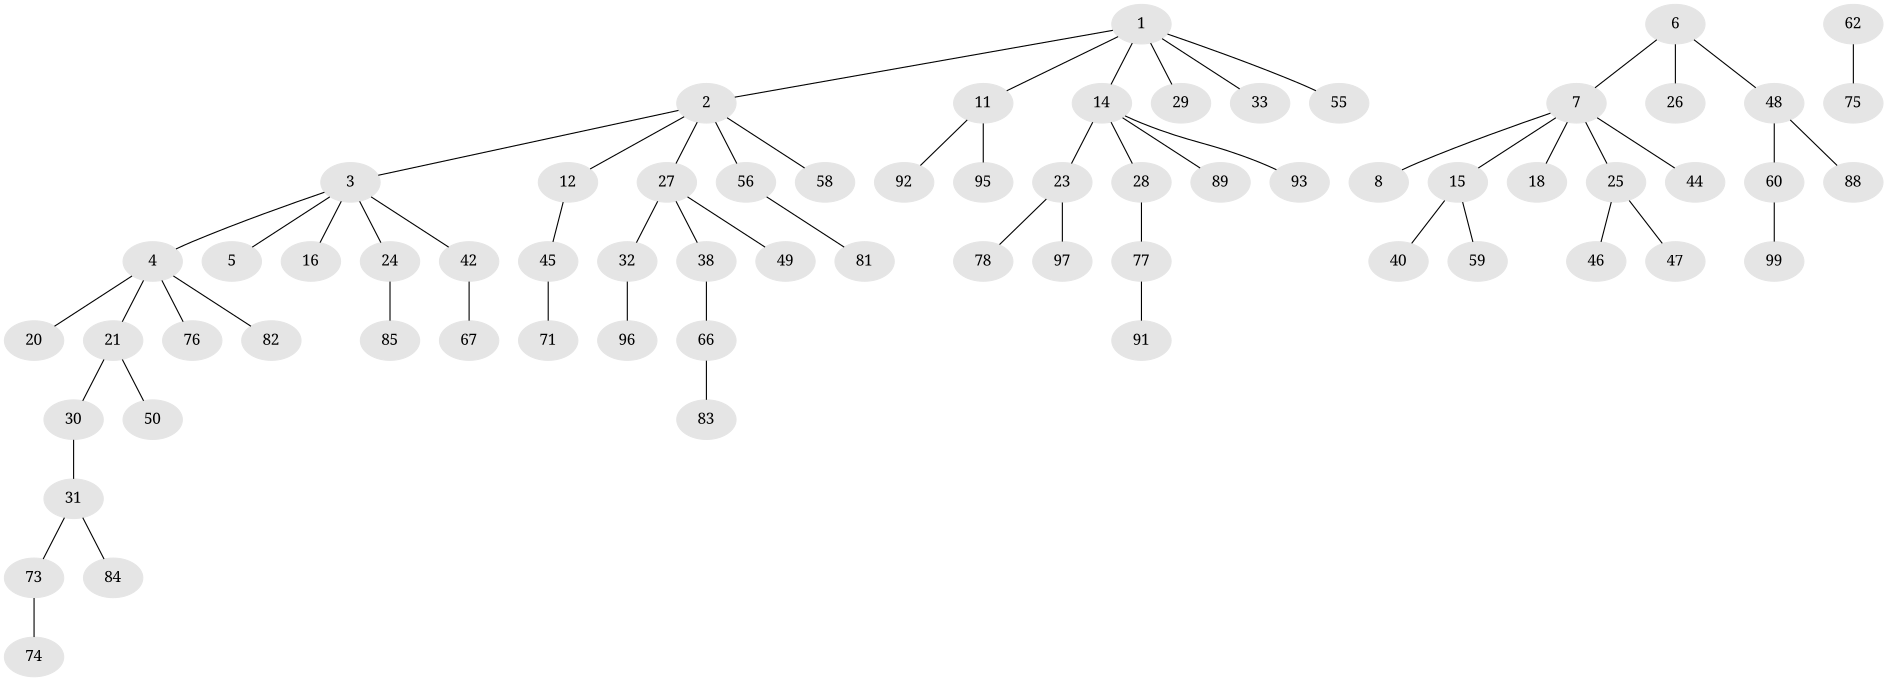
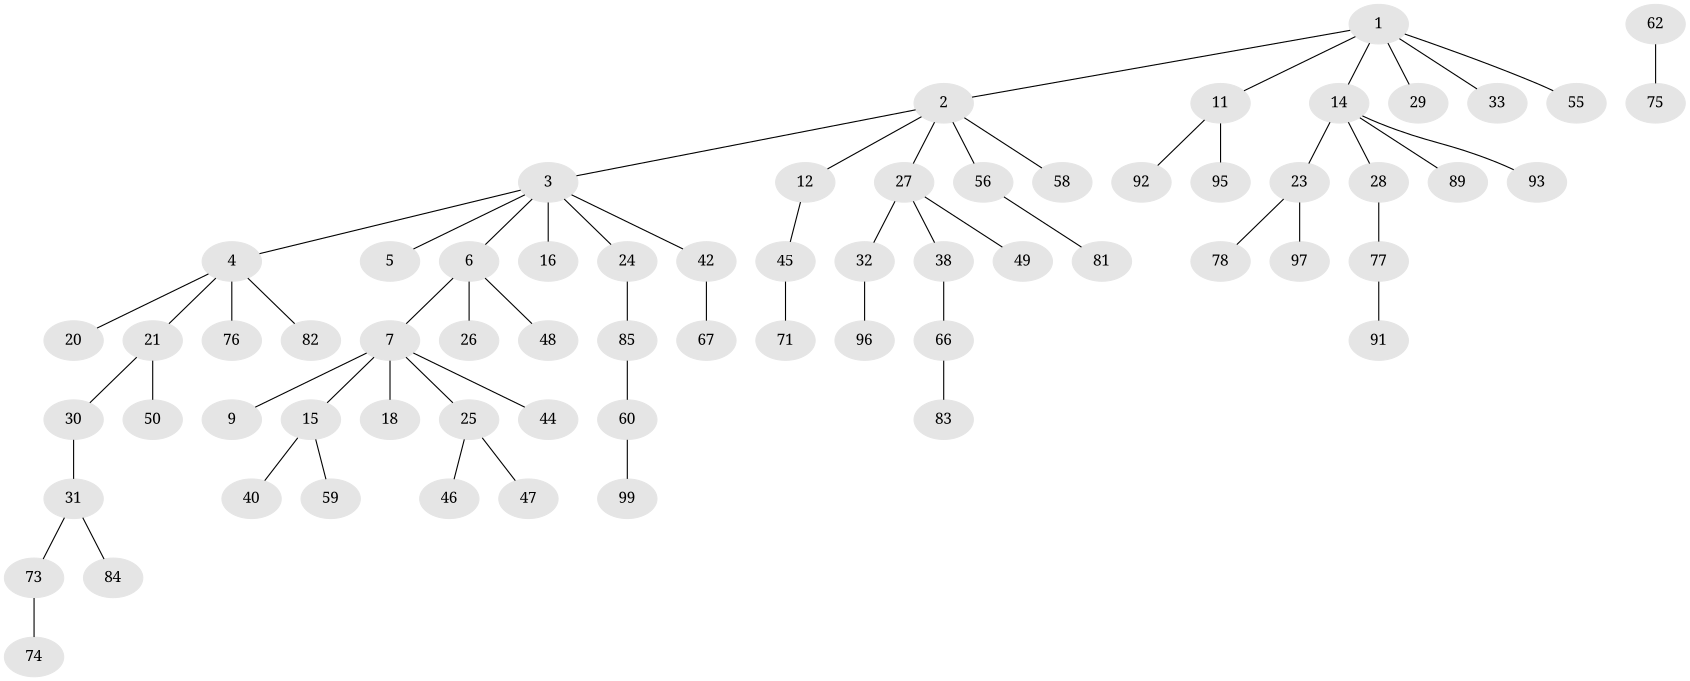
edge "48" -- "60": now "85" -- "60"
node "8": label "8" -> "9"
node "88": removed
edge "3" -- "6": added
